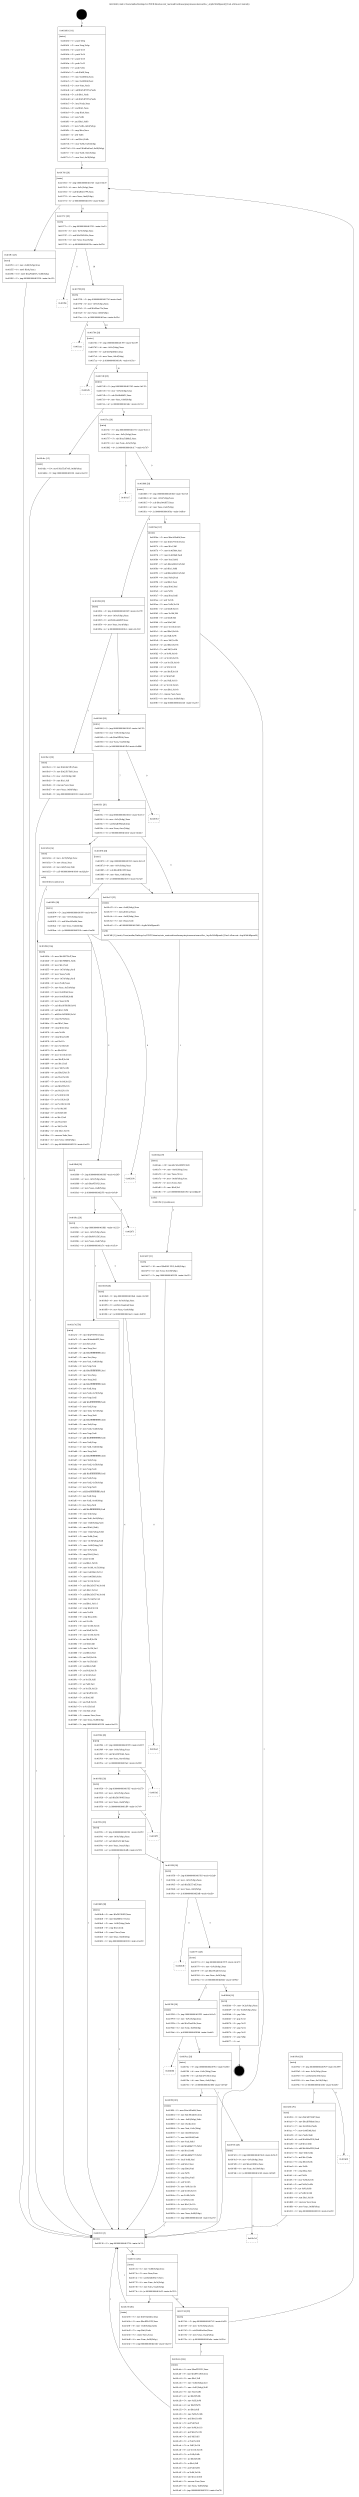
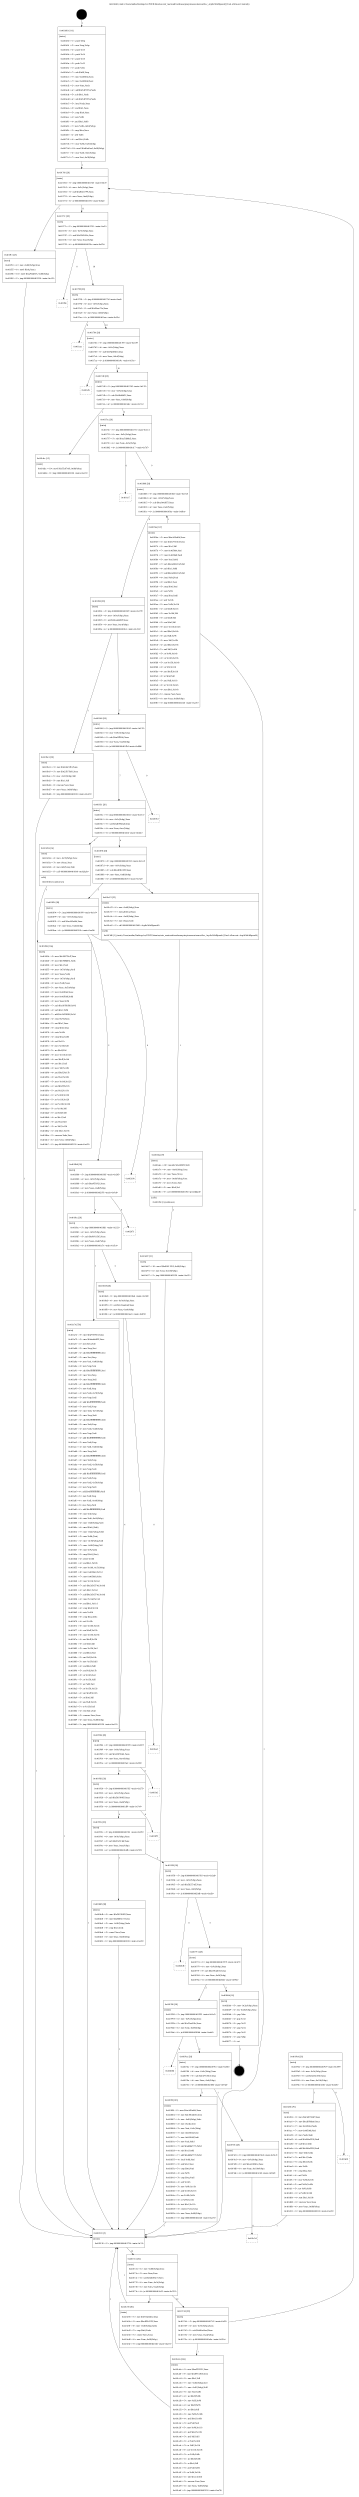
edge "0x401808 [28]" -> "0x401f6a [147]": reversed
edge "0x40185c [28]" -> "0x401e53 [23]": now "0x40185c [28]" -> "0x401878 [28]"
edge "0x401dcc [15]" -> "0x402120 [5]": removed, label "1"
edge "0x401a0a [106]" -> "0x401744 [28]": reversed
